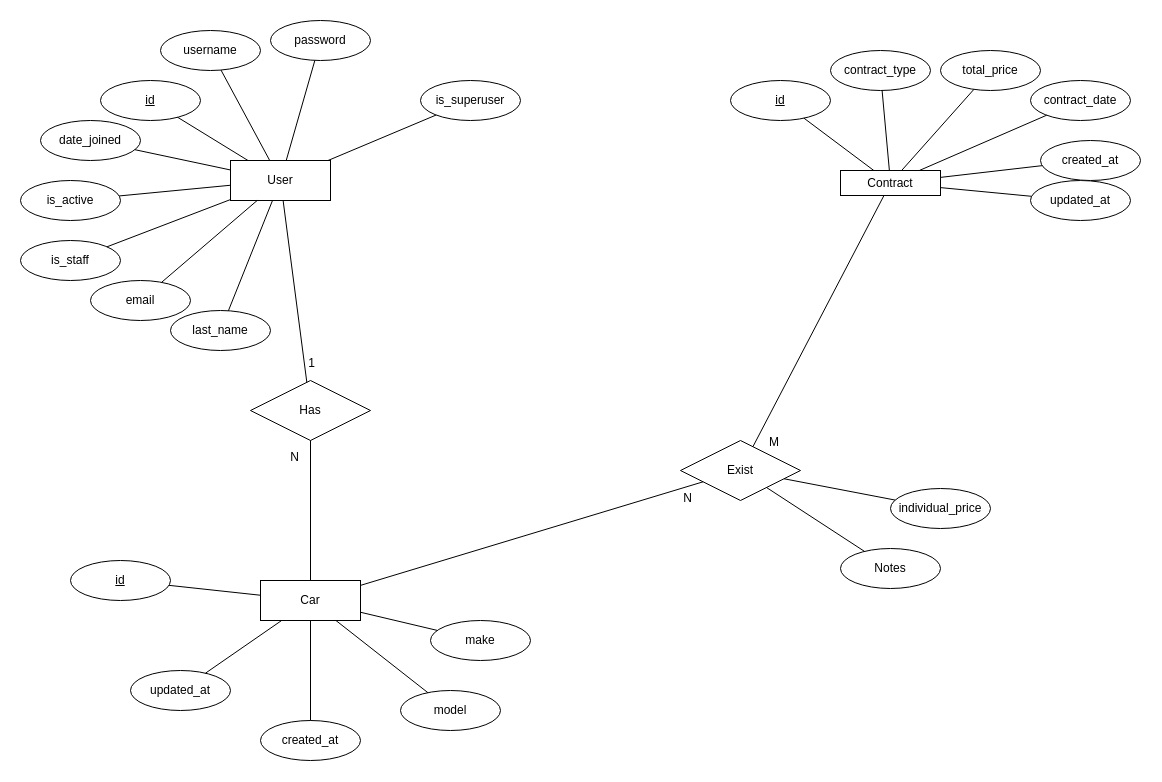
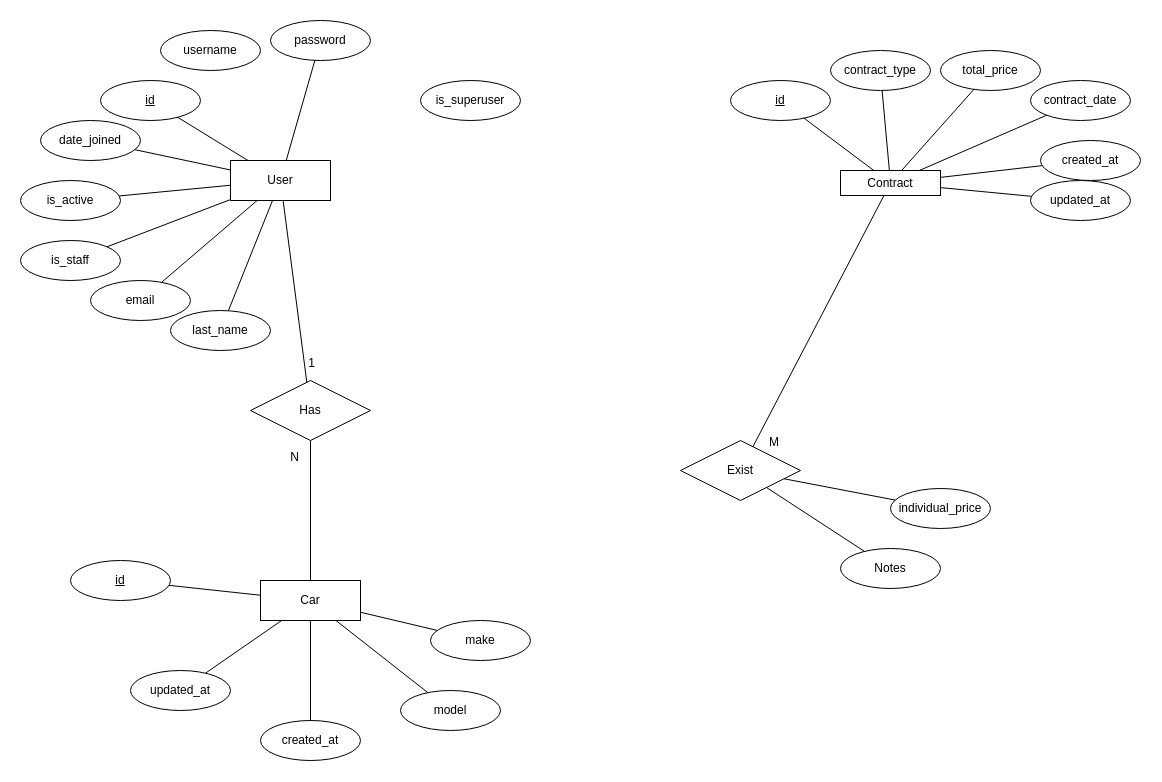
edge "username" -- "User": removed
edge "is_superuser" -- "User": removed
edge "Exist" -- "Car": removed, label "N"
